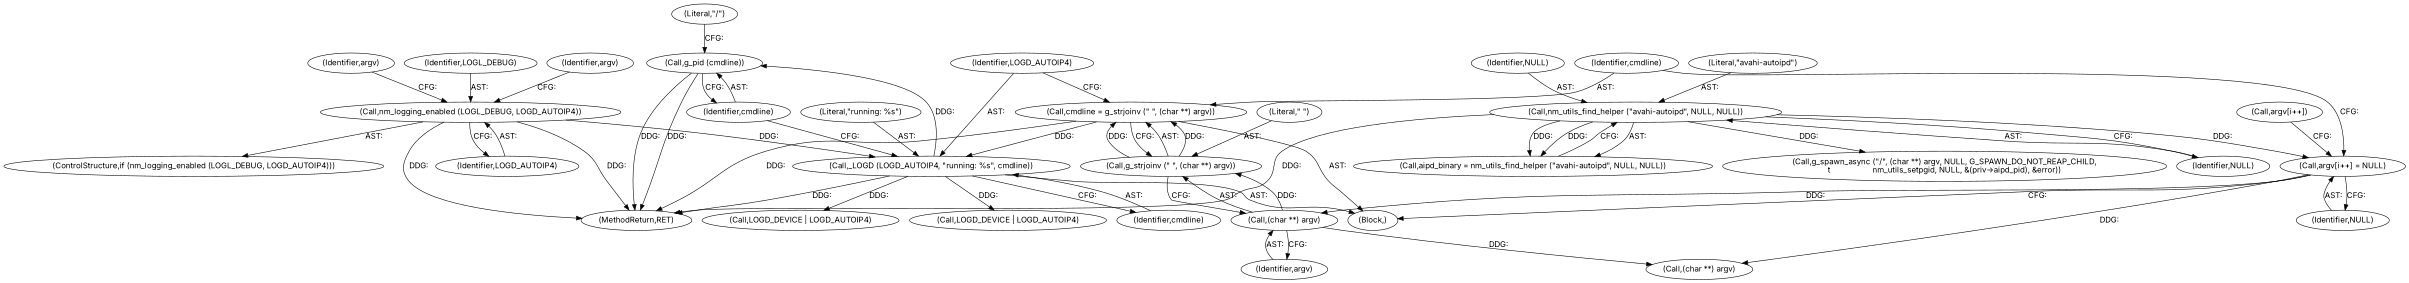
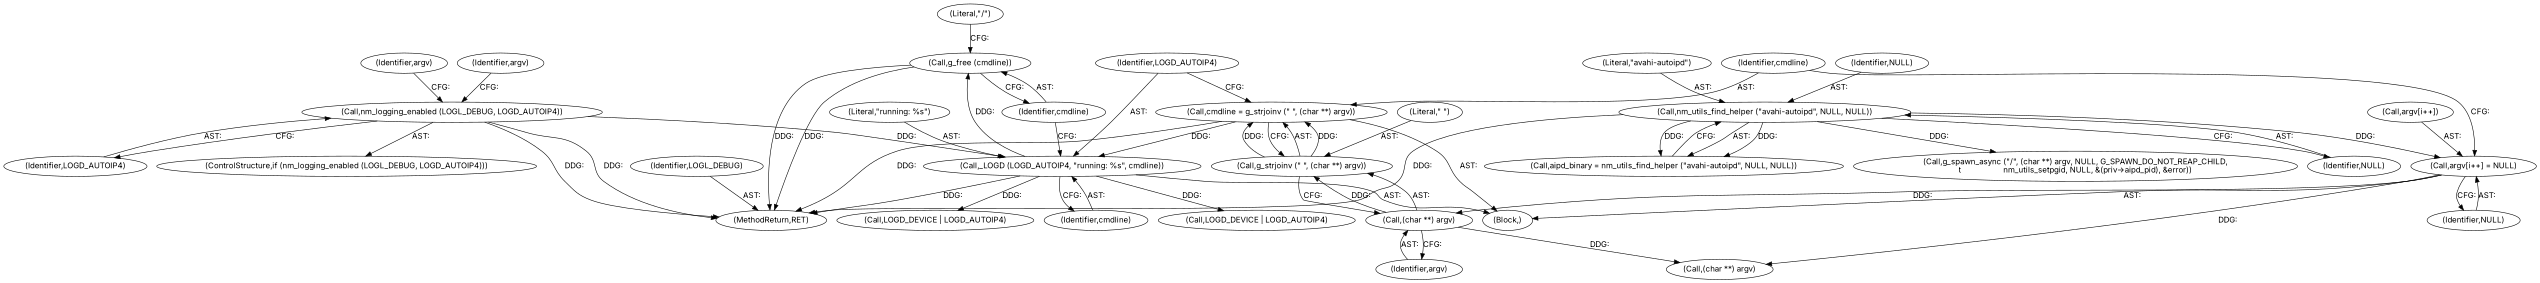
node "(Call,g_pid (cmdline))": label "(Call,g_pid (cmdline))" -> "(Call,g_free (cmdline))"
edge "(Identifier,LOGL_DEBUG)" -> "(Call,nm_logging_enabled (LOGL_DEBUG, LOGD_AUTOIP4))": now "(Identifier,LOGL_DEBUG)" -> "(MethodReturn,RET)"
edge "(Call,argv[i++])" -> "(Call,argv[i++] = NULL)": label "CFG: " -> "AST: "
edge "(Call,argv[i++] = NULL)" -> "(Block,)": label "CFG: " -> "AST: "
